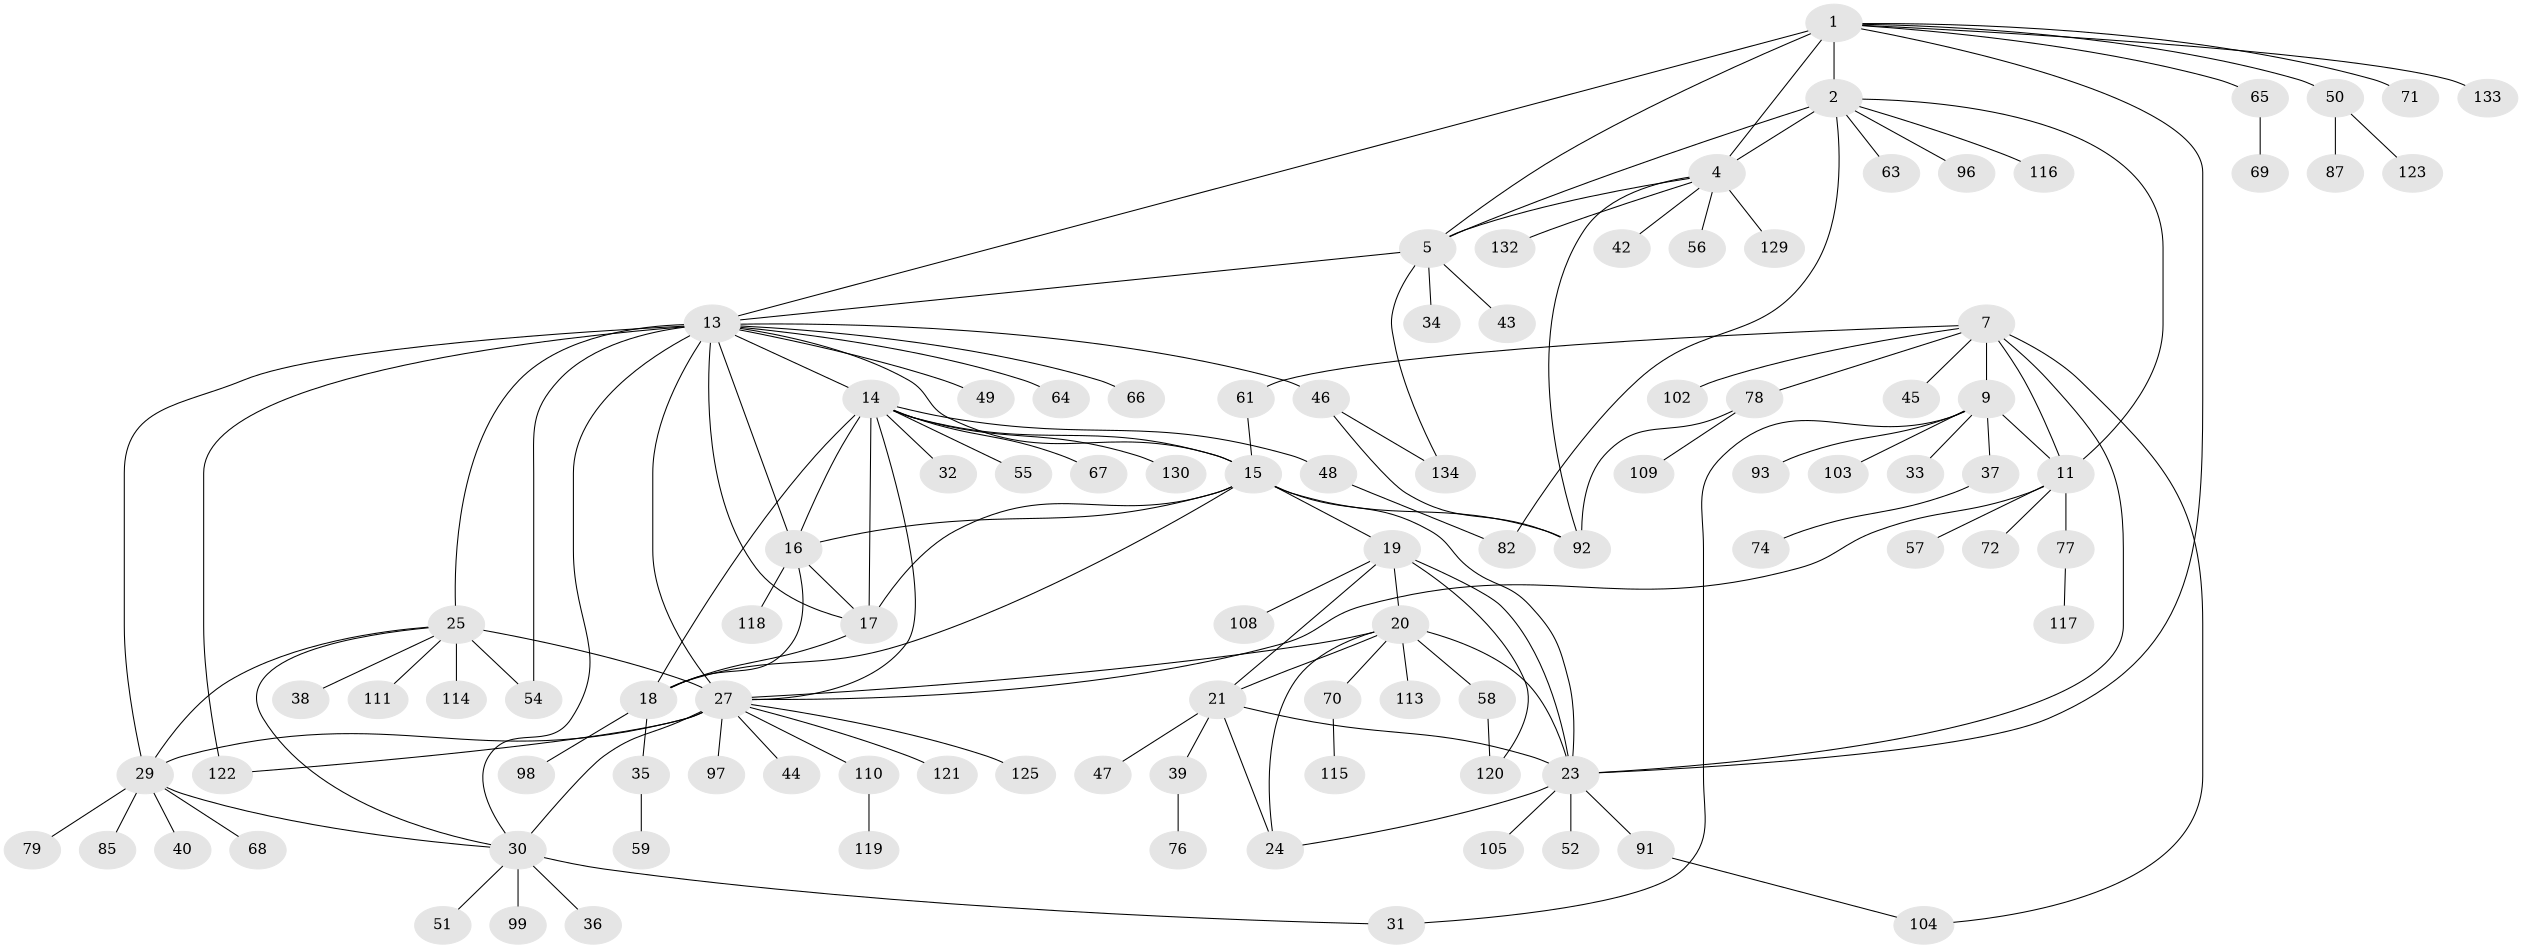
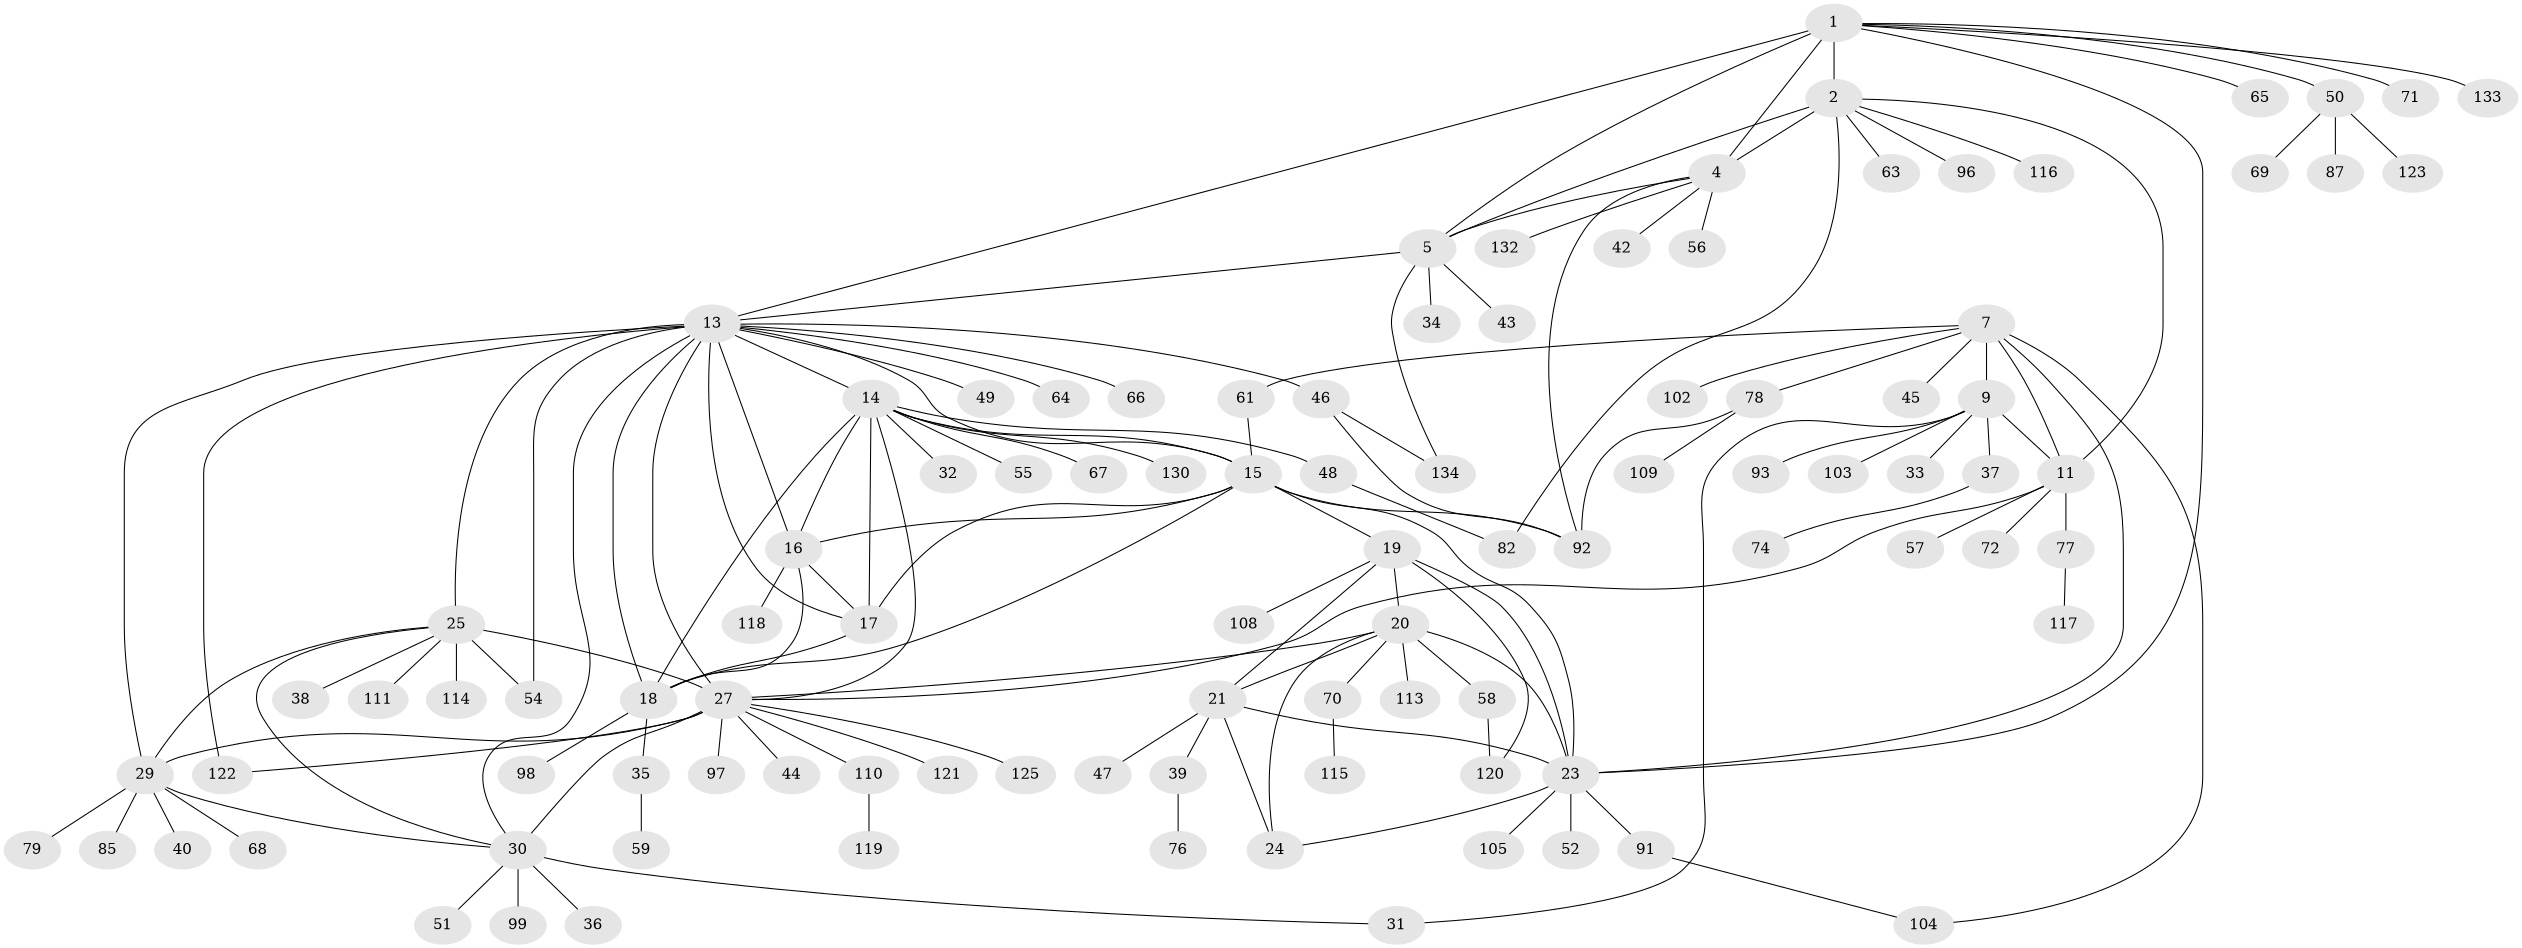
edge "65" -- "69": now "50" -- "69"
node "129": removed
edge "13" -- "18": added
